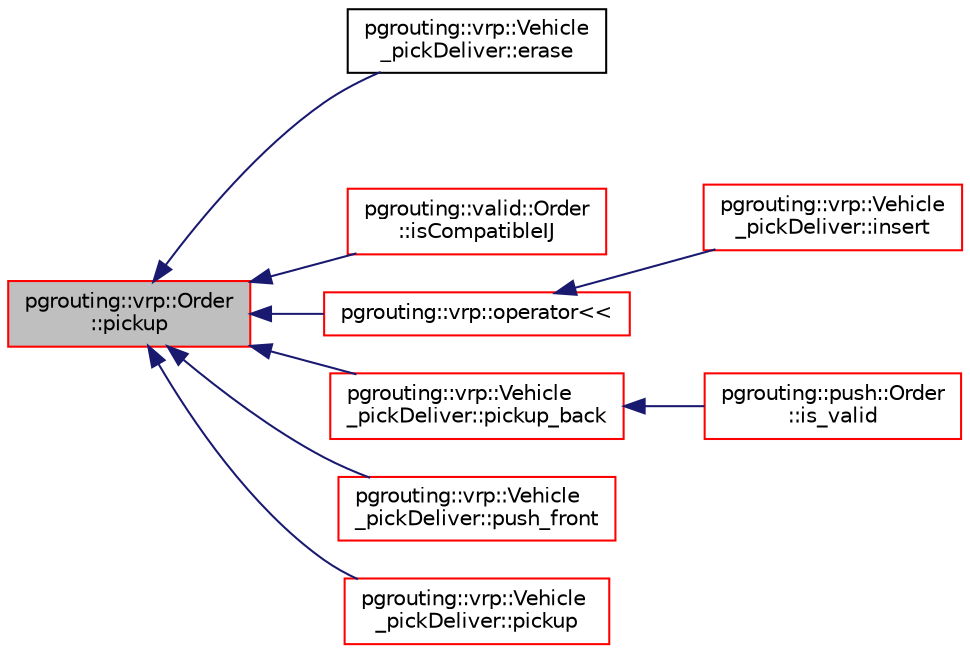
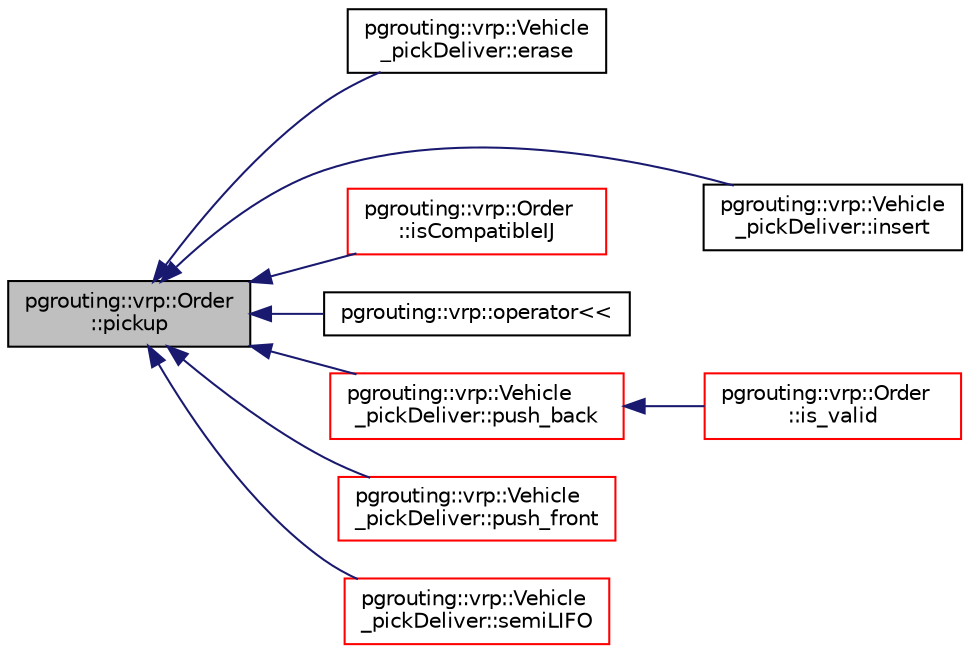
node "pgrouting::vrp::Vehicle _pickDeliver::insert": color red -> black
node "pgrouting::valid::Order ::isCompatibleIJ": label "pgrouting::valid::Order ::isCompatibleIJ" -> "pgrouting::vrp::Order ::isCompatibleIJ"
edge "pgrouting::vrp::Vehicle _pickDeliver::insert" -> "pgrouting::vrp::operator<<": now "pgrouting::vrp::Vehicle _pickDeliver::insert" -> "pgrouting::vrp::Order ::pickup"
node "pgrouting::vrp::Order ::pickup": color red -> black
node "pgrouting::vrp::operator<<": color red -> black
node "pgrouting::vrp::Vehicle _pickDeliver::pickup_back": label "pgrouting::vrp::Vehicle _pickDeliver::pickup_back" -> "pgrouting::vrp::Vehicle _pickDeliver::push_back"
node "pgrouting::push::Order ::is_valid": label "pgrouting::push::Order ::is_valid" -> "pgrouting::vrp::Order ::is_valid"
node "pgrouting::vrp::Vehicle _pickDeliver::pickup": label "pgrouting::vrp::Vehicle _pickDeliver::pickup" -> "pgrouting::vrp::Vehicle _pickDeliver::semiLIFO"
